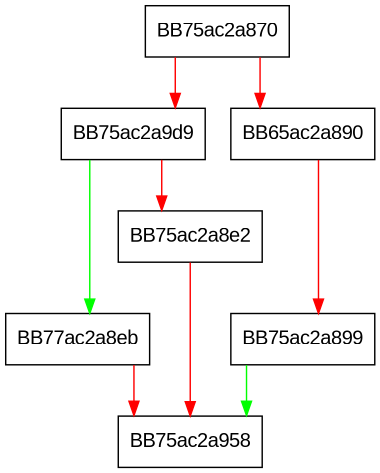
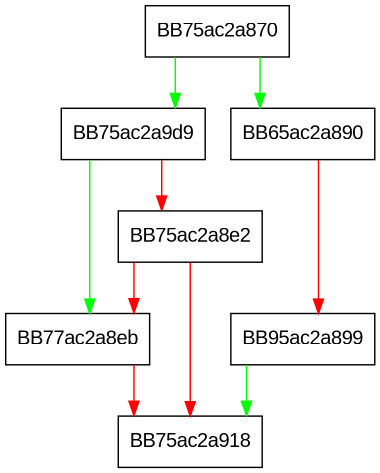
edge "BB75ac2a870" -> "BB75ac2a9d9": color red -> green
edge "BB75ac2a870" -> "BB65ac2a890": color red -> green
edge "BB75ac2a8e2" -> "BB77ac2a8eb": added
node "BB75ac2a899": label "BB75ac2a899" -> "BB95ac2a899"
node "BB75ac2a958": label "BB75ac2a958" -> "BB75ac2a918"
